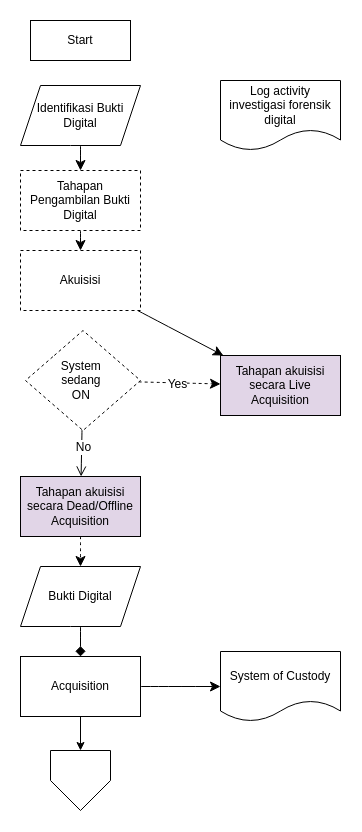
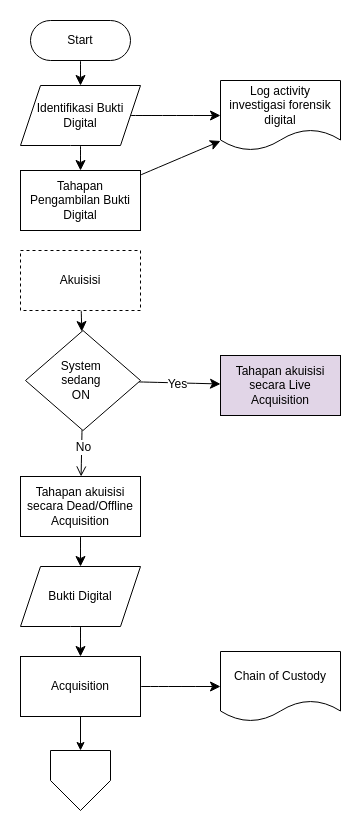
node "Start": shape rectangle -> rounded rectangle
edge "Start" -> "Identifikasi Bukti Digital": added
edge "Identifikasi Bukti Digital" -> "Log activity investigasi forensik digital": added
node "Tahapan Pengambilan Bukti Digital": style dashed -> solid
edge "Tahapan Pengambilan Bukti Digital" -> "Akuisisi": now "Tahapan Pengambilan Bukti Digital" -> "Log activity investigasi forensik digital"
edge "Akuisisi" -> "Tahapan akuisisi secara Live Acquisition": now "Akuisisi" -> "System sedang ON"
node "System sedang ON": style dashed -> solid
edge "System sedang ON" -> "Tahapan akuisisi secara Live Acquisition": style dashed -> solid
node "Tahapan akuisisi secara Dead/Offline Acquisition": fillcolor #e1d5e7 -> #ffffff
edge "Tahapan akuisisi secara Dead/Offline Acquisition" -> "Bukti Digital": style dashed -> solid
edge "Bukti Digital" -> "Acquisition": arrowhead diamond -> classic
node "System of Custody": label "System of Custody" -> "Chain of Custody"
